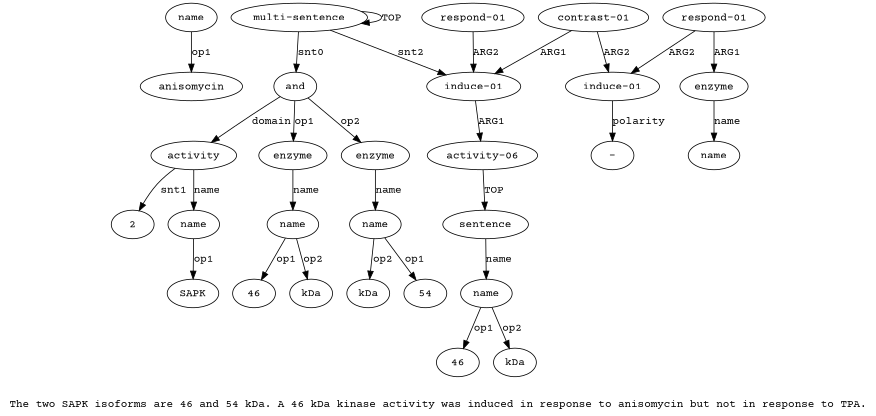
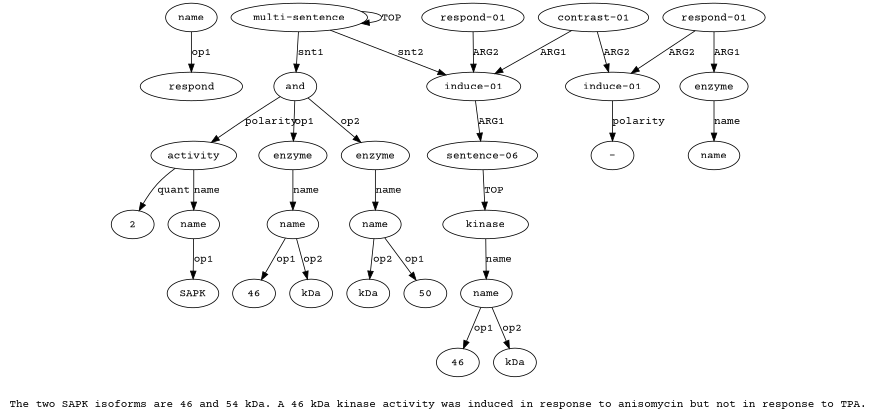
edge "multi-sentence" -> "and": label "snt0" -> "snt1"
node "anisomycin": label "anisomycin" -> "respond"
edge "and" -> "activity": label "domain" -> "polarity"
node "activity-06": label "activity-06" -> "sentence-06"
edge "activity" -> "2": label "snt1" -> "quant"
node "sentence": label "sentence" -> "kinase"
node "54": label "54" -> "50"
